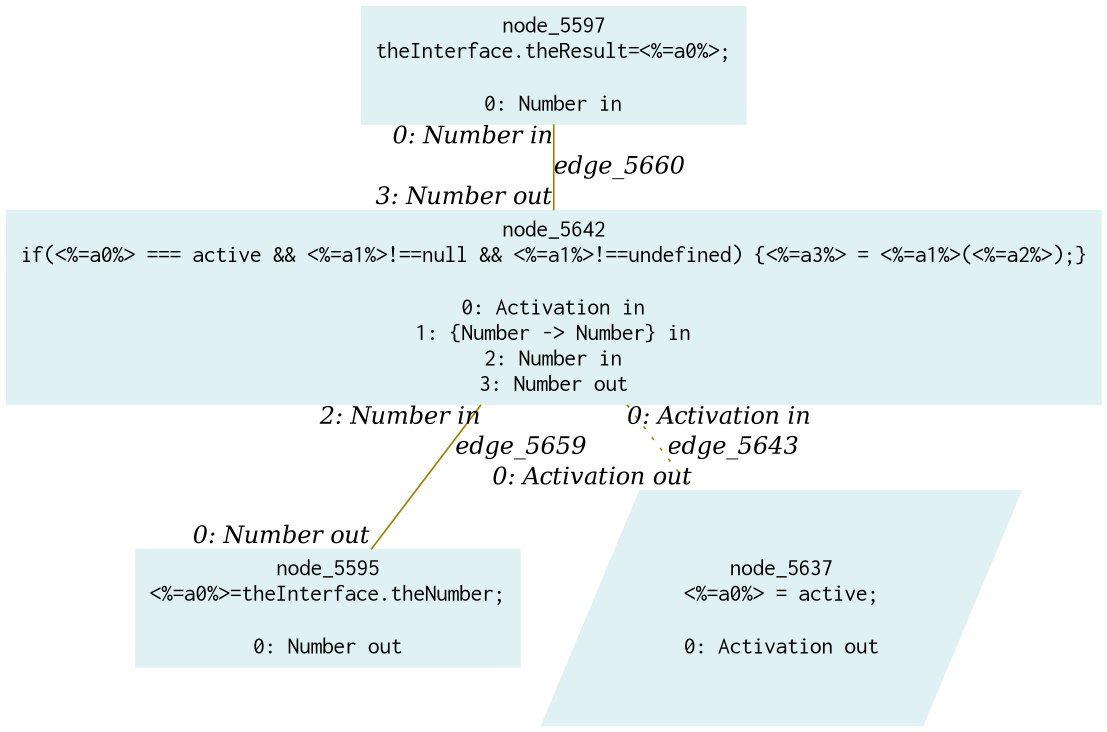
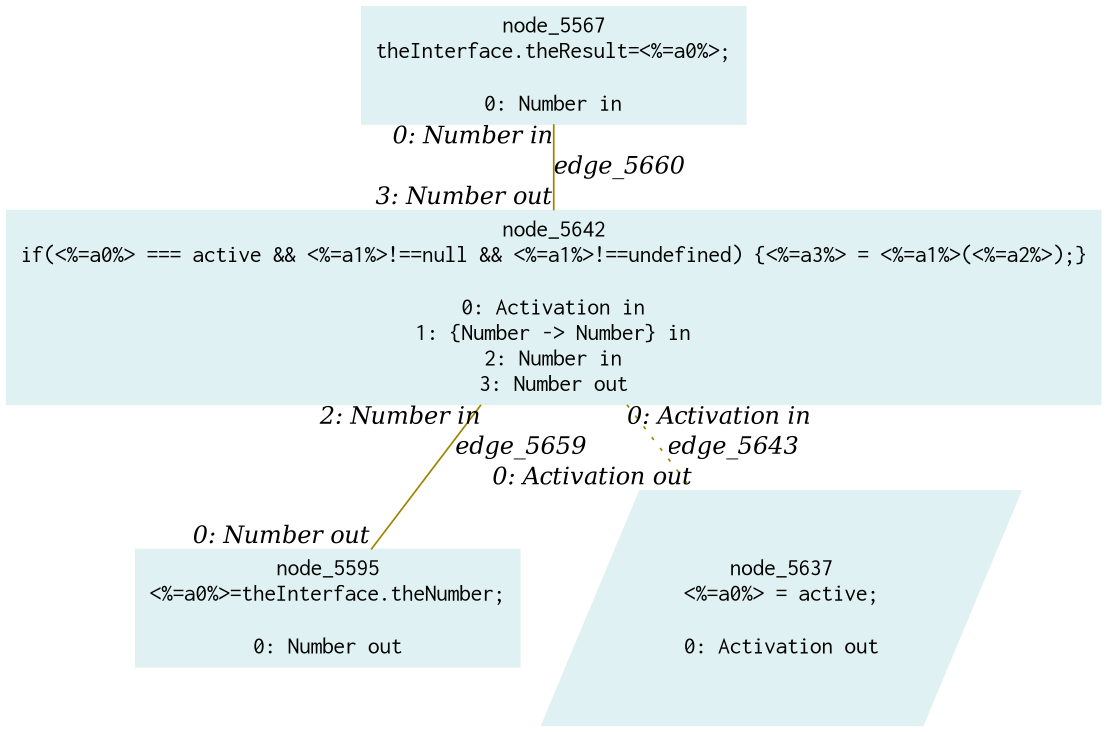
node "node_5597 theInterface.theResult=<%=a0%>; 0: Number in": label "node_5597 theInterface.theResult=<%=a0%>; 0: Number in" -> "node_5567 theInterface.theResult=<%=a0%>; 0: Number in"
